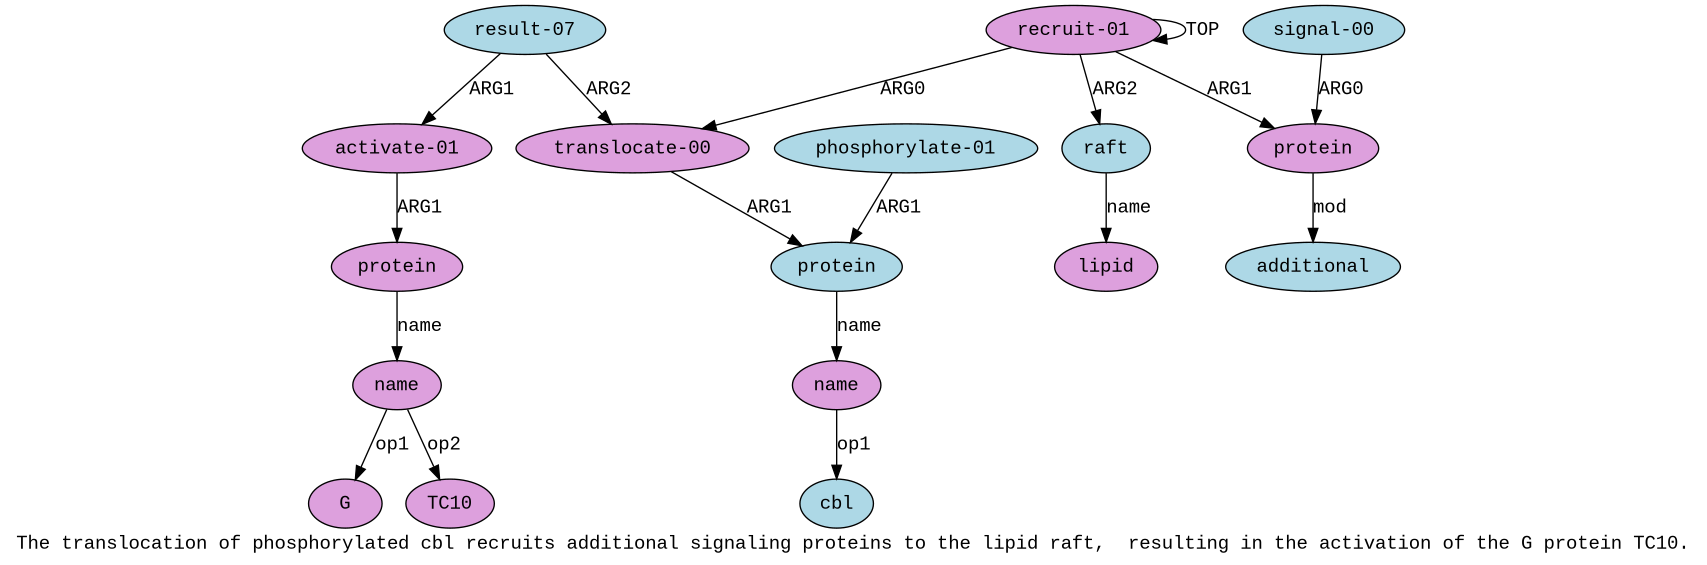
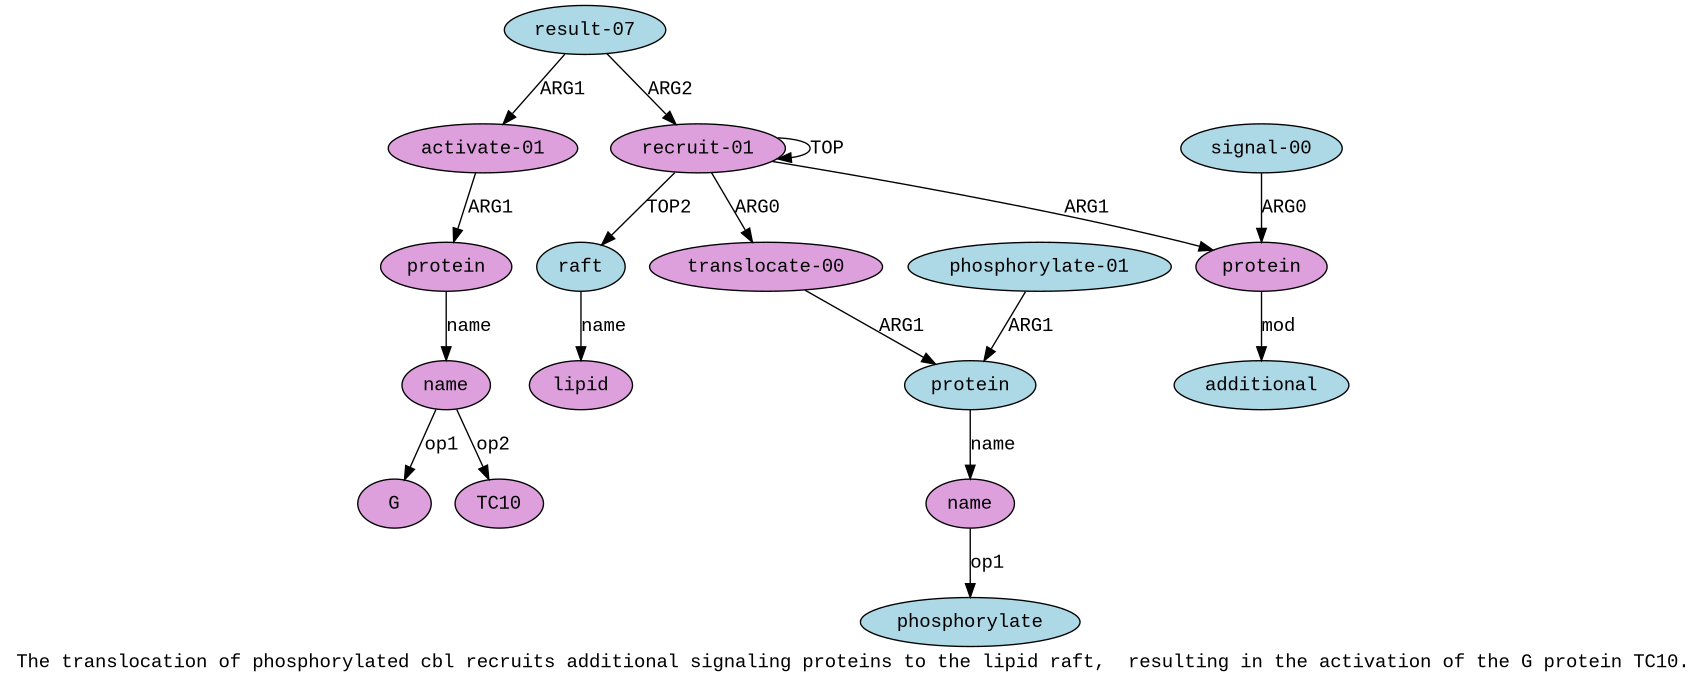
edge "result-07" -> "translocate-00": now "result-07" -> "recruit-01"
edge "recruit-01" -> "raft": label "ARG2" -> "TOP2"
node "cbl": label "cbl" -> "phosphorylate"
